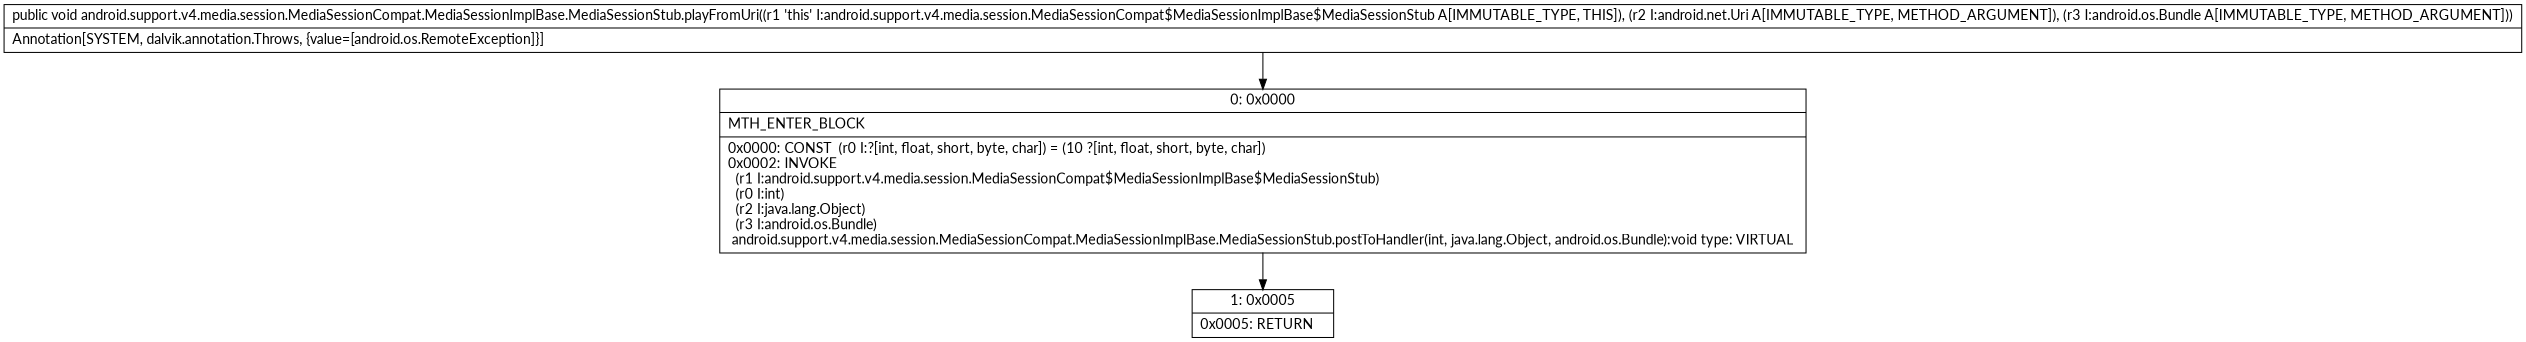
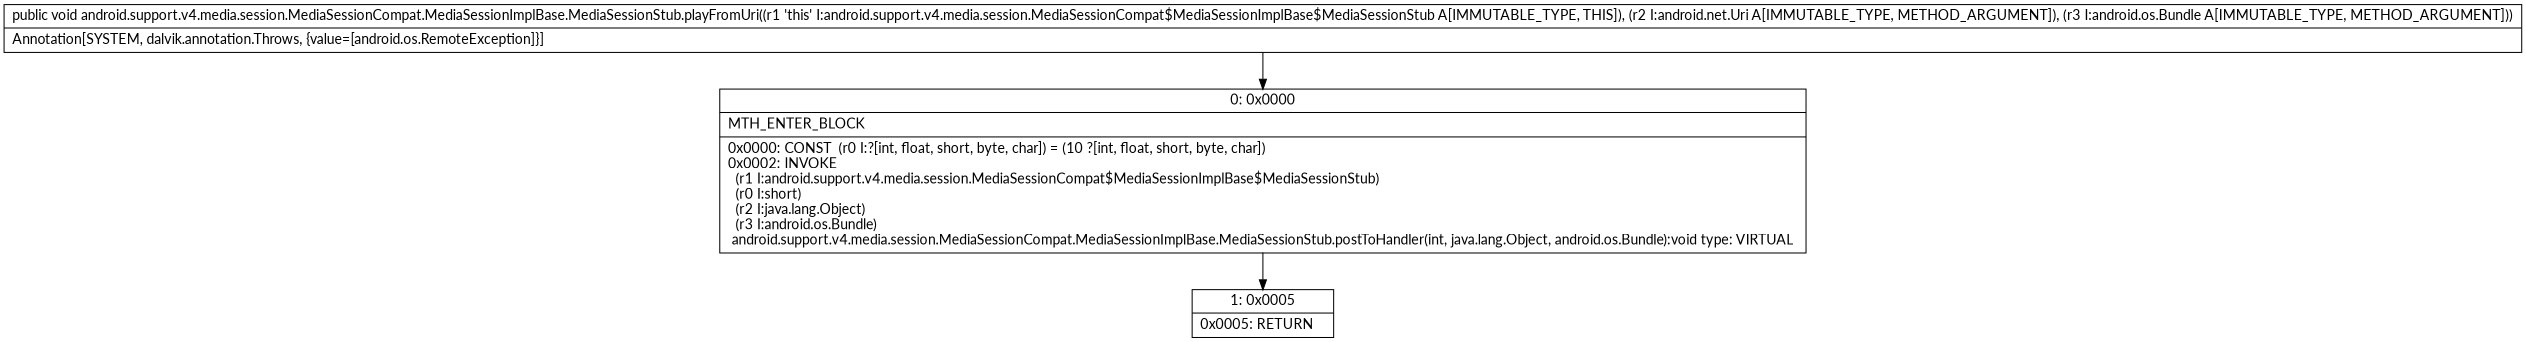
node "0: 0x0000": text "(r0 I:int)" -> "(r0 I:short)"
